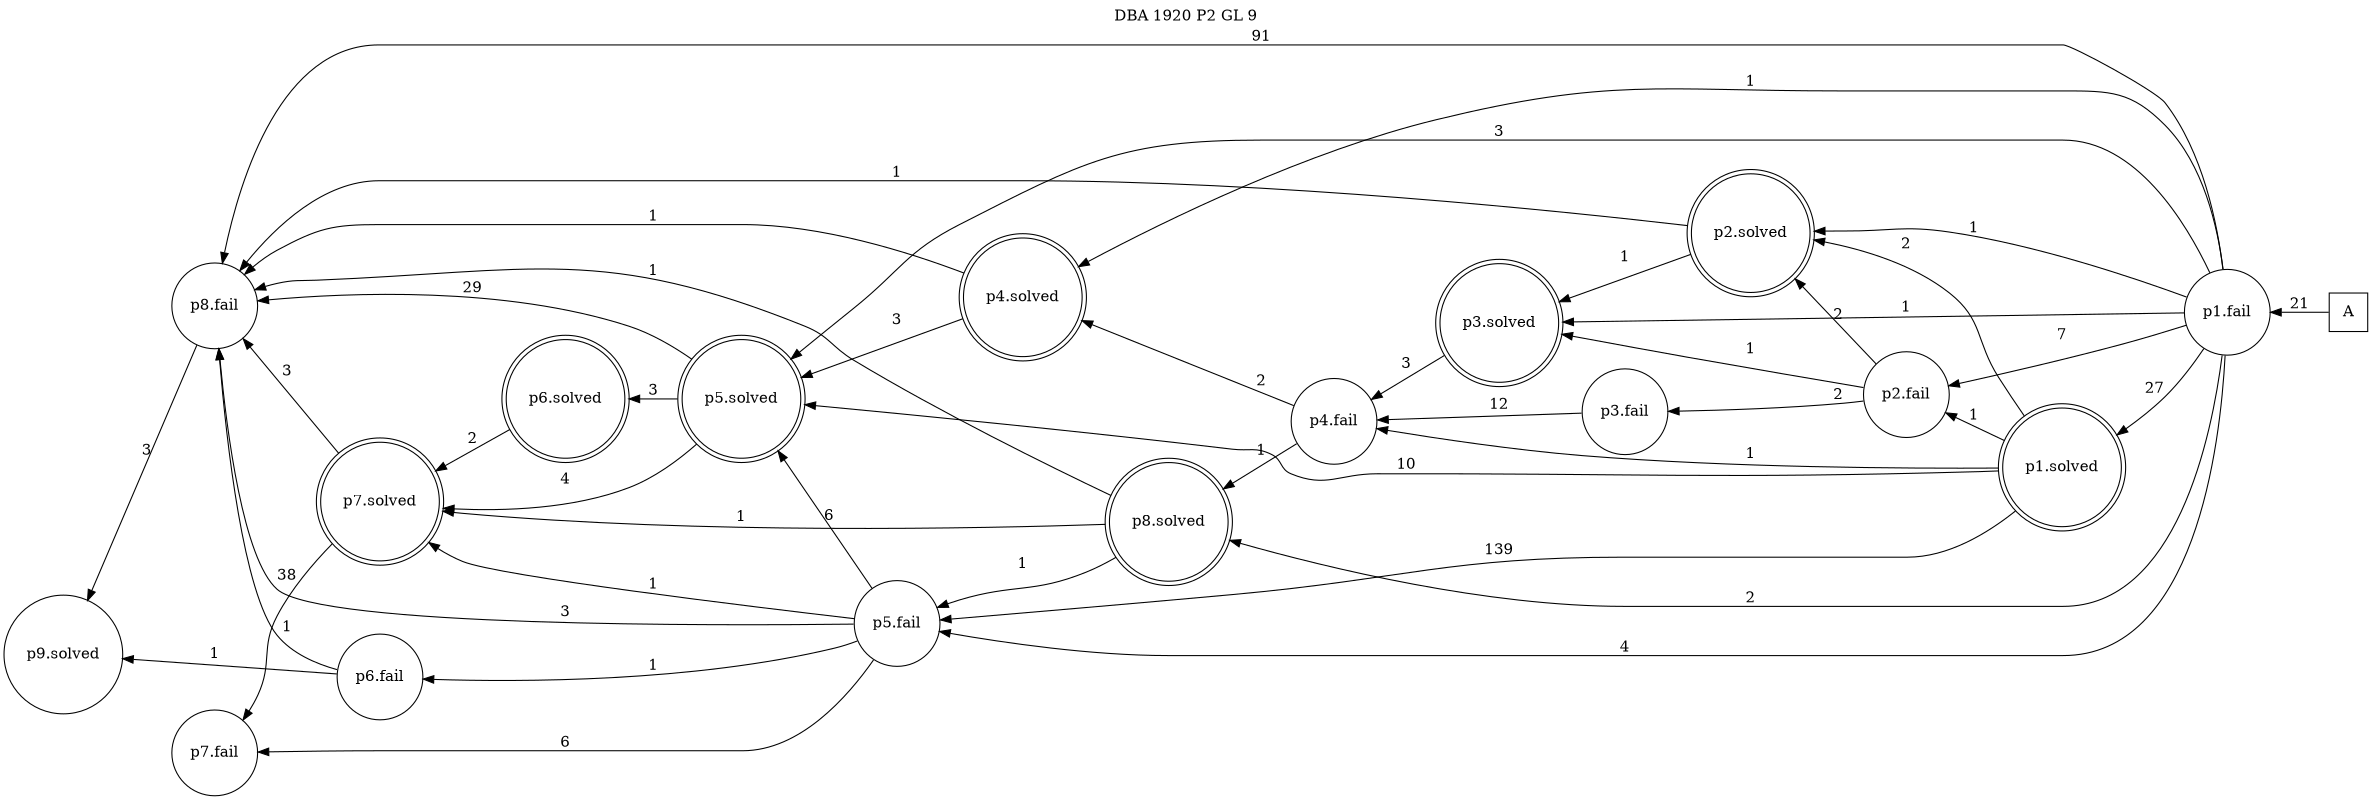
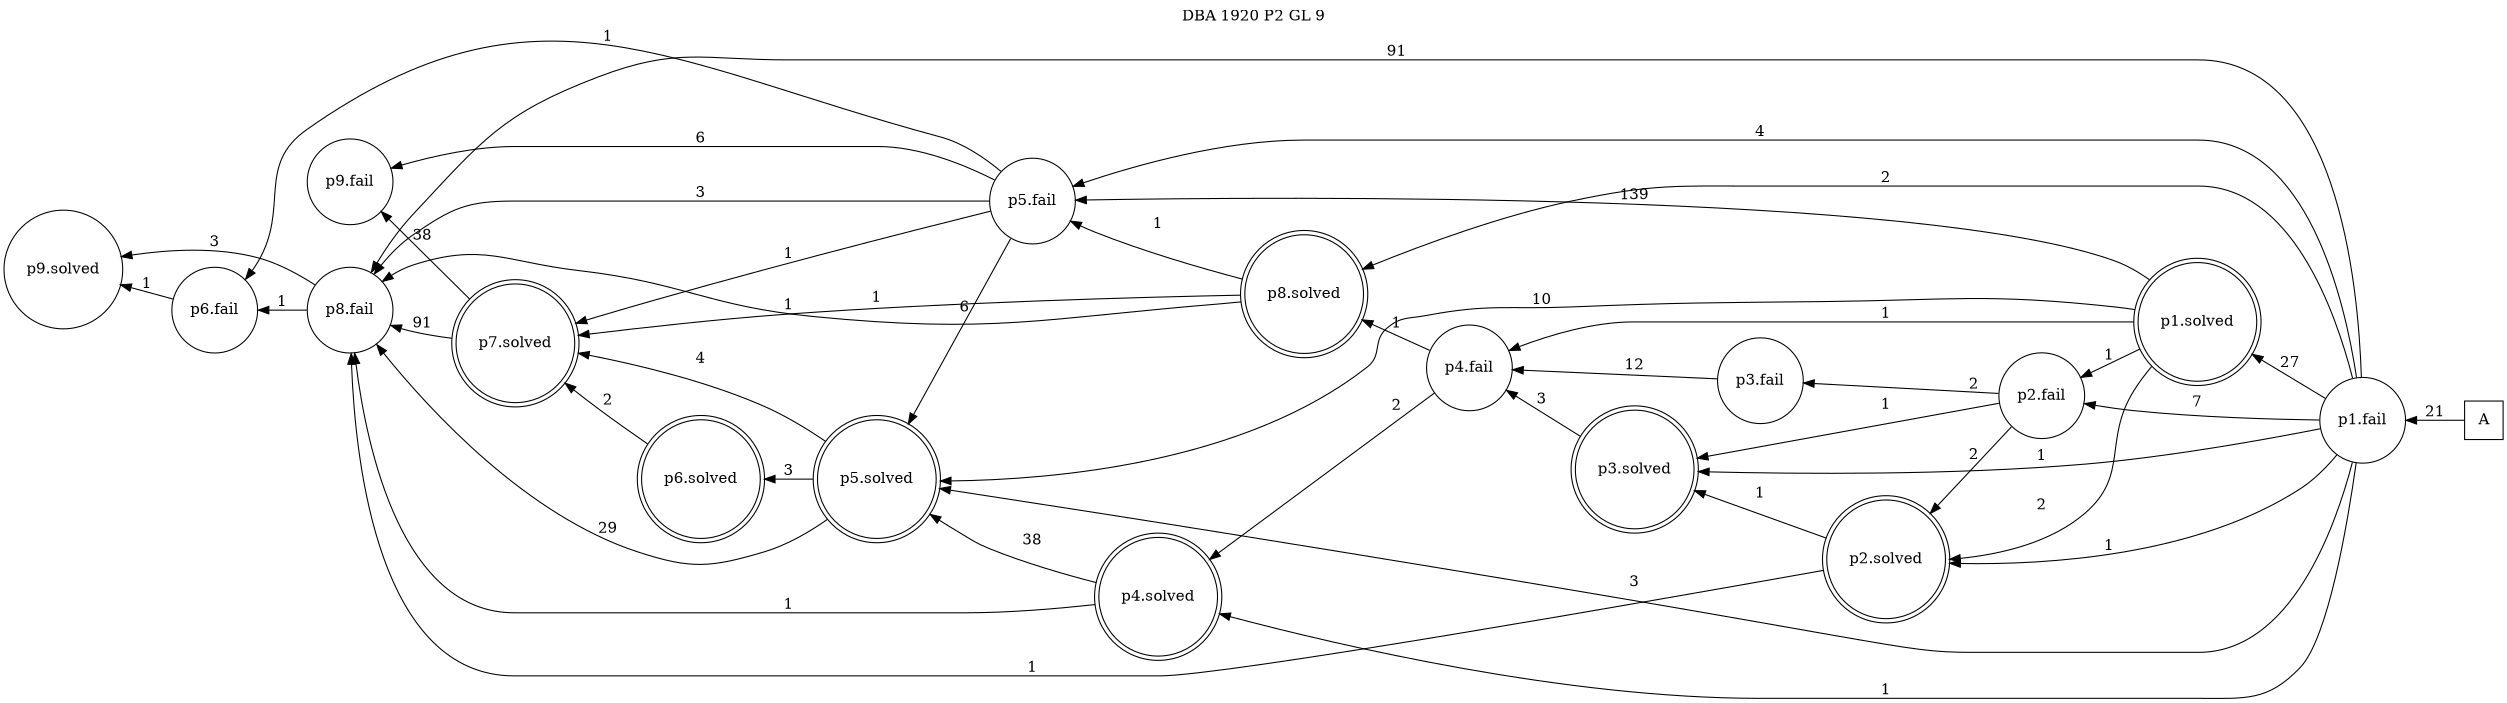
edge "p4.solved" -> "p5.solved": label "3" -> "38"
edge "p7.solved" -> "p8.fail": label "3" -> "91"
edge "p6.fail" -> "p8.fail": reversed
node "p7.fail": label "p7.fail" -> "p9.fail"
